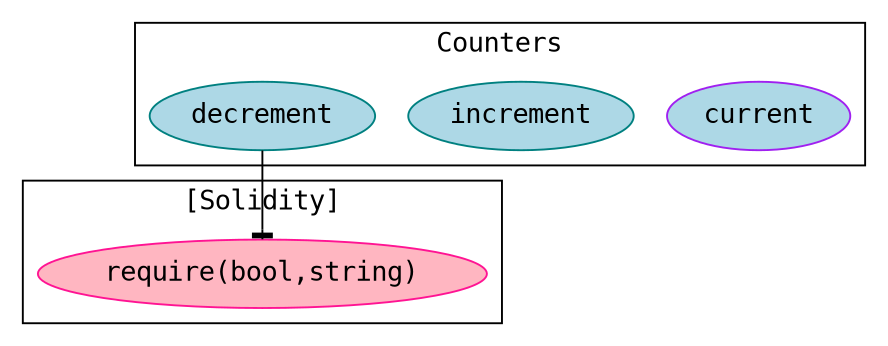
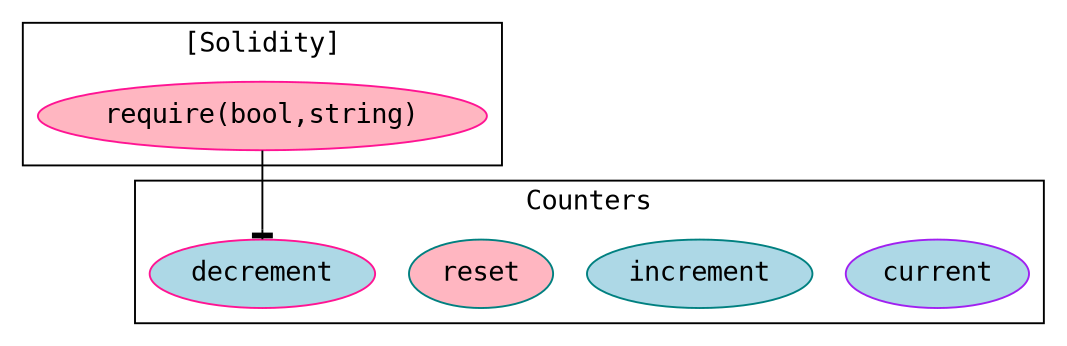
node "decrement": color teal -> deeppink
edge "decrement" -> "require(bool,string)": reversed
node "reset": added
